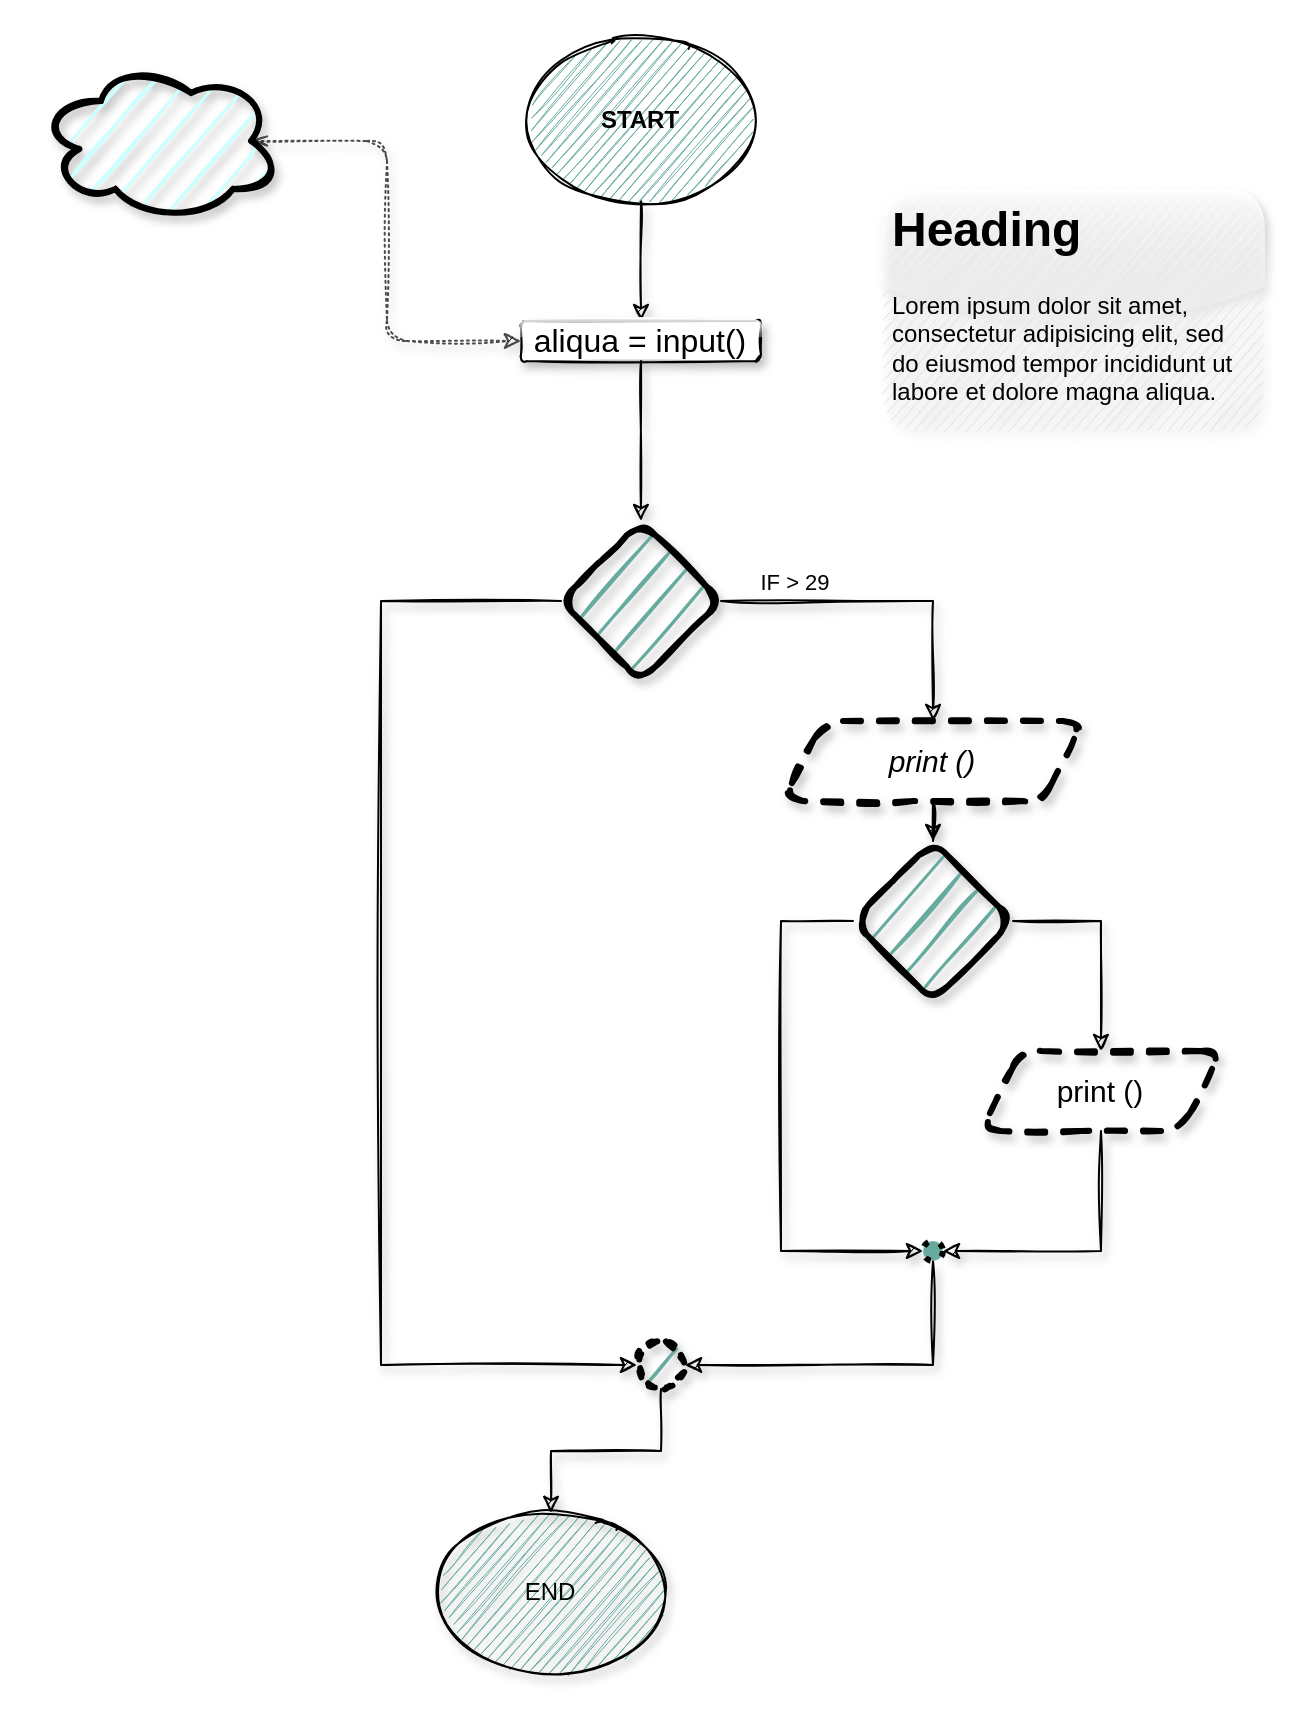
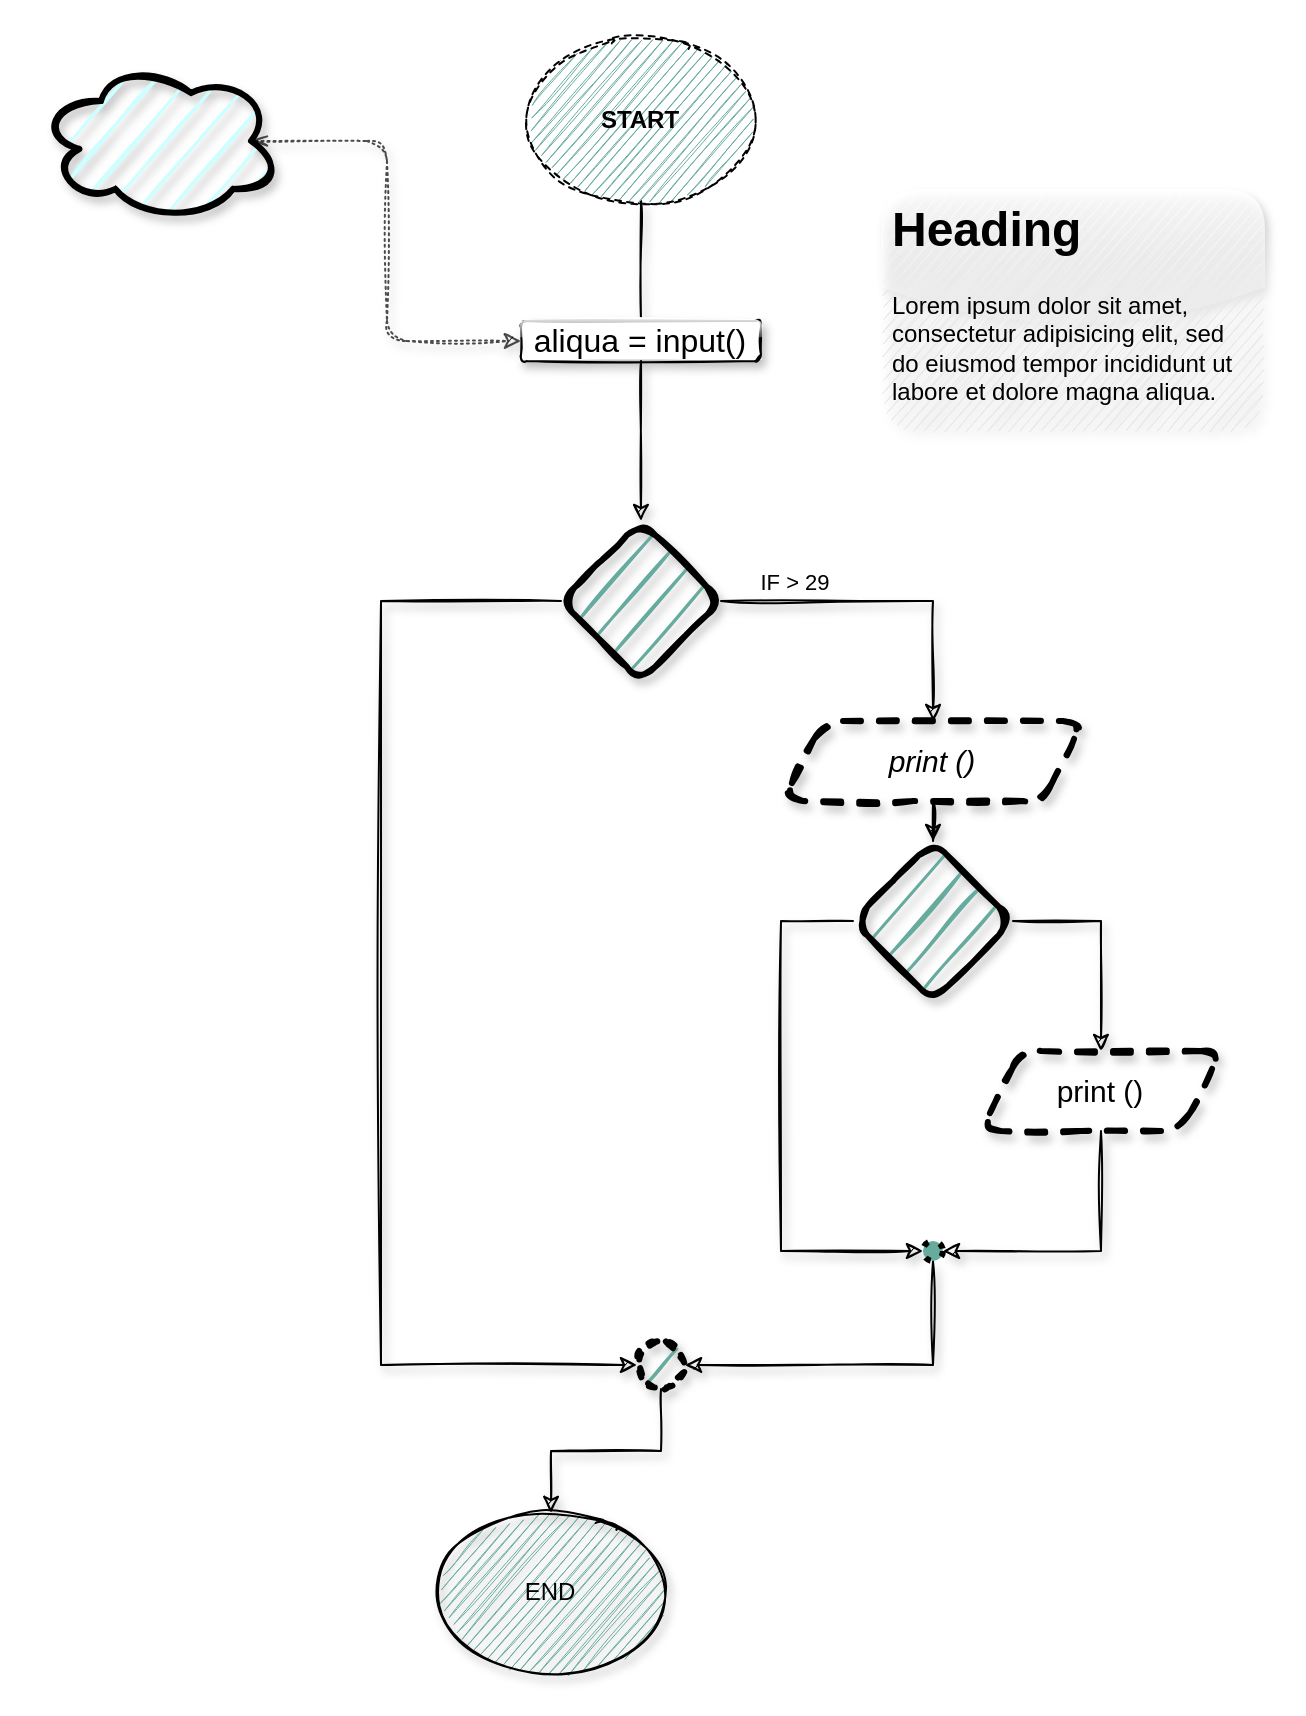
node "START": style solid -> dashed
edge "START" -> "aliqua = input()": arrowhead classic -> none
